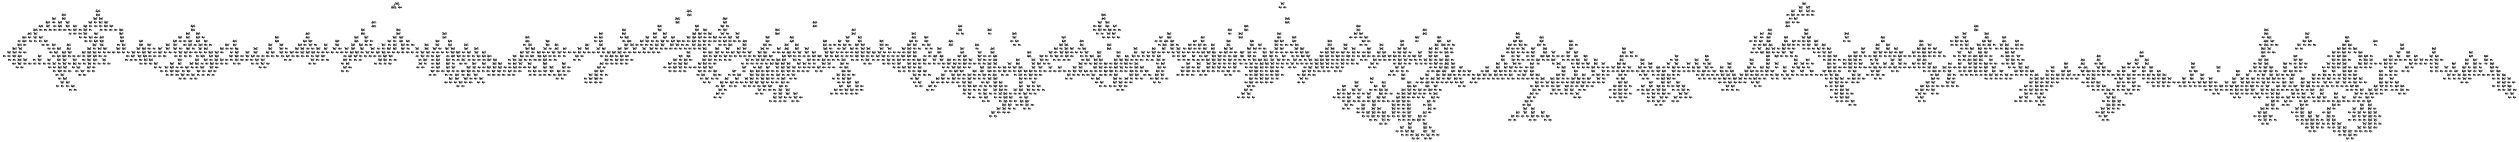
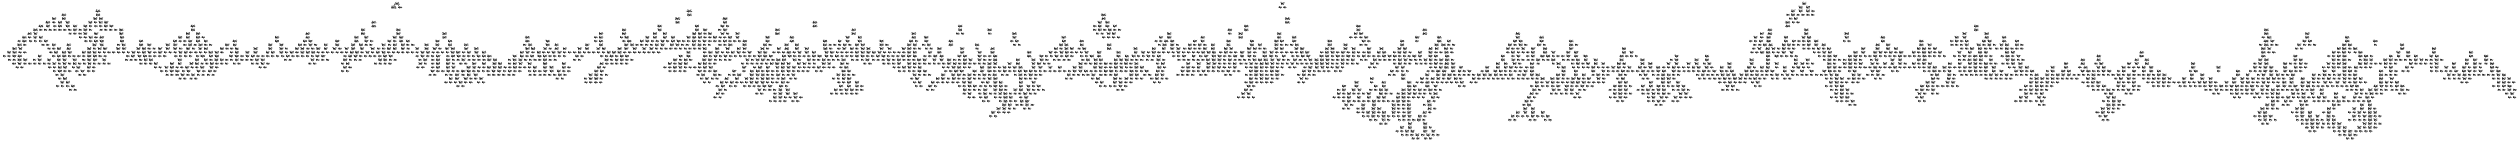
node "X[184] <= -0.028 gini = 0.5 samples = 78 value = [40, 38]": removed
